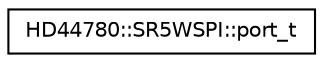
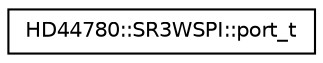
node "HD44780::SR5WSPI::port_t": label "HD44780::SR5WSPI::port_t" -> "HD44780::SR3WSPI::port_t"
